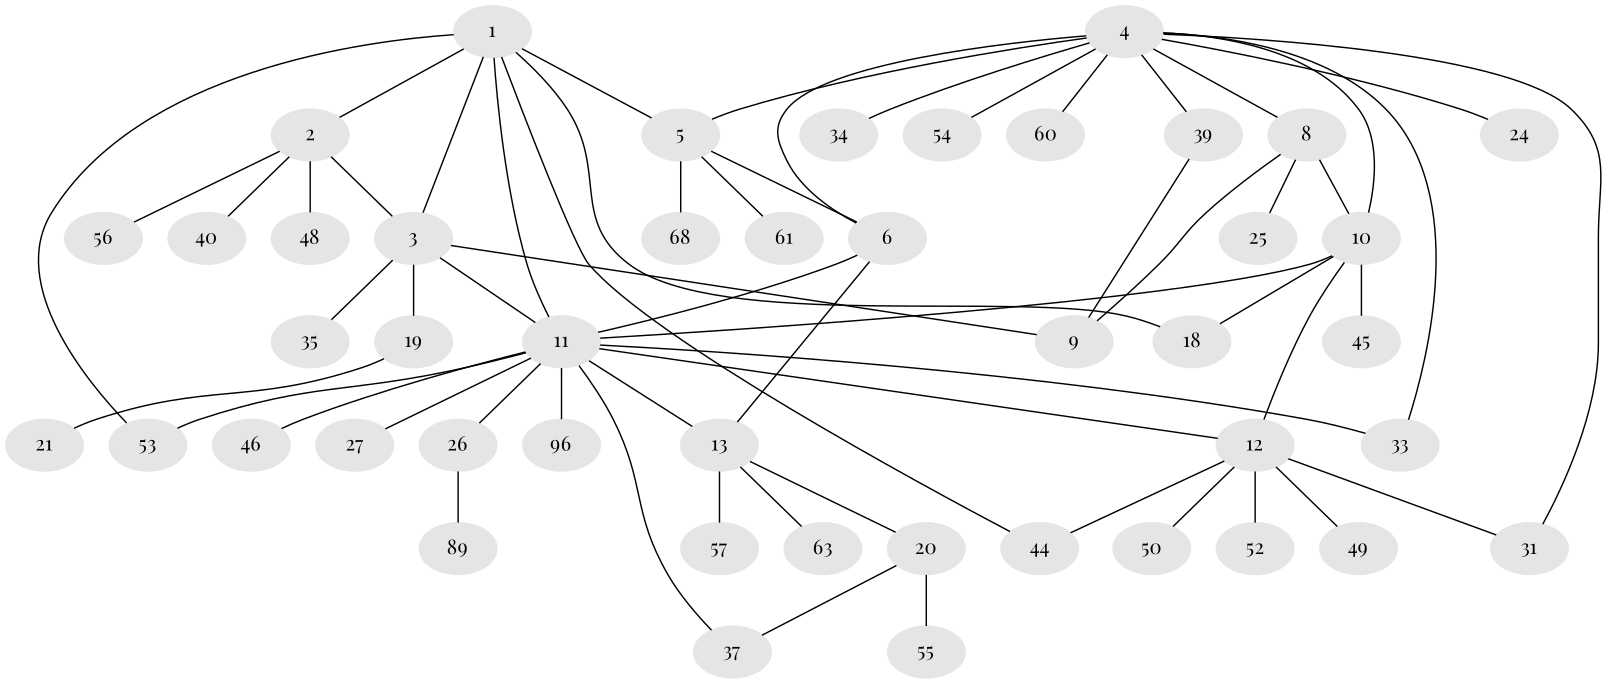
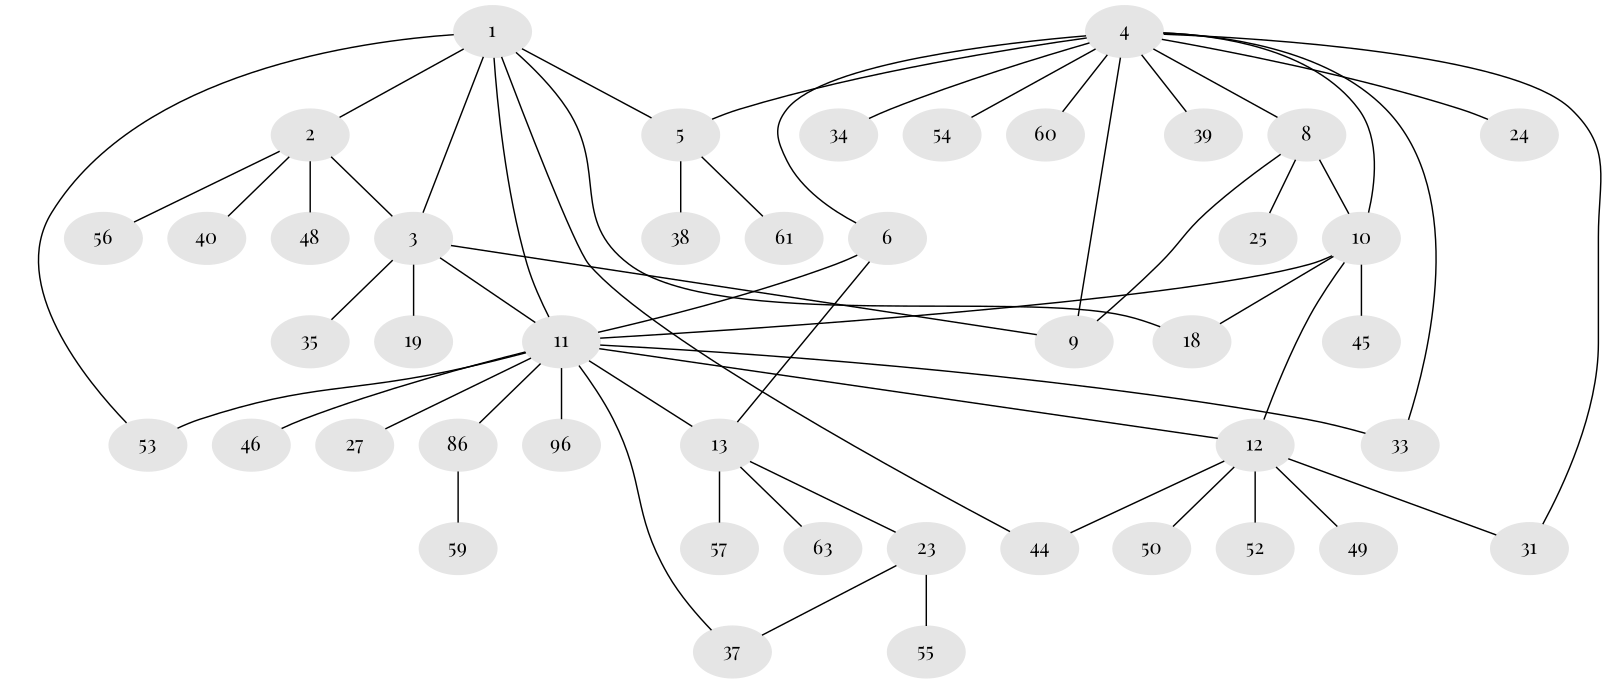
edge "5" -- "6": removed
node "68": label "68" -> "38"
edge "39" -- "9": now "4" -- "9"
node "21": removed
node "26": label "26" -> "86"
node "89": label "89" -> "59"
node "20": label "20" -> "23"
